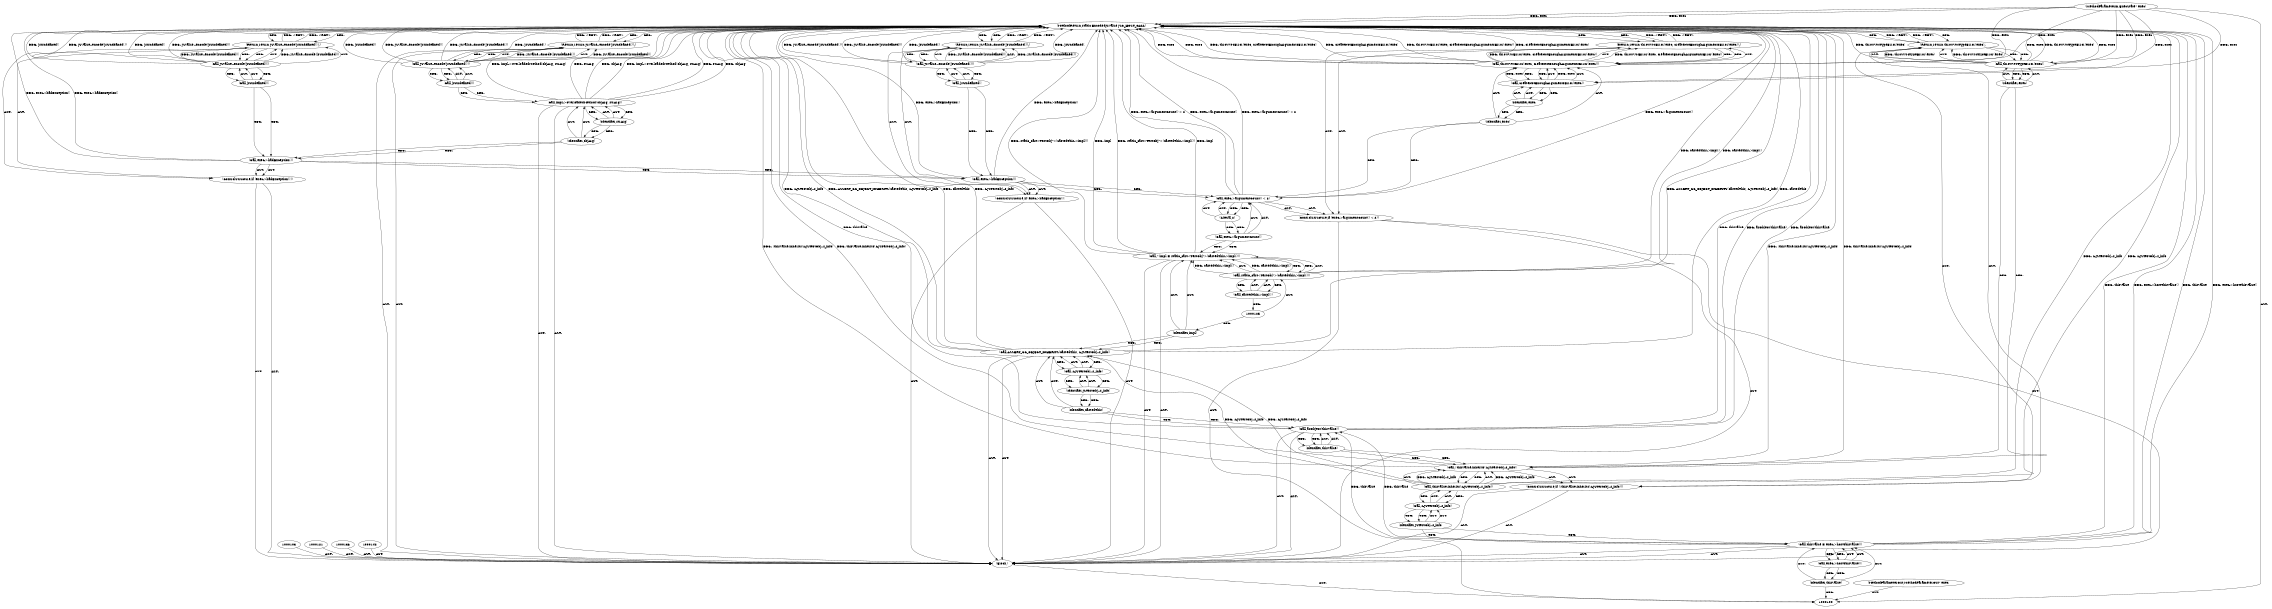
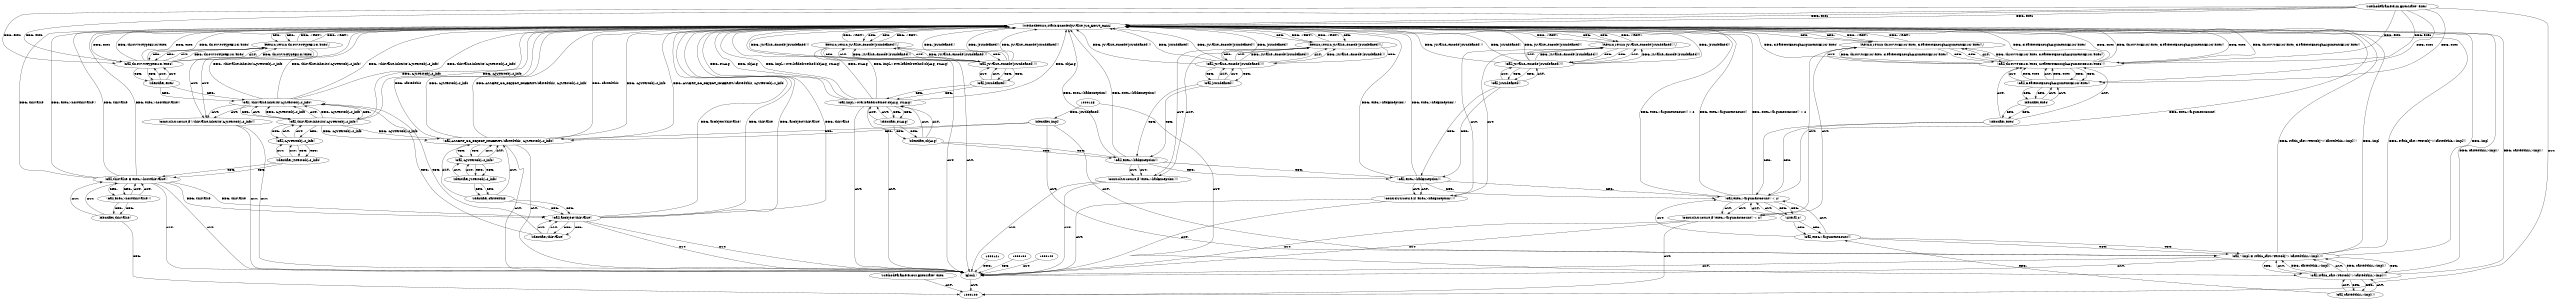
edge "(Call,castedThis->impl())" -> "1000125": now "(Call,castedThis->impl())" -> "(Call,exec->argumentCount())"
edge "1000125" -> "(Identifier,impl)": label "CFG: " -> "DDG: jsUndefined()"
node "1000103": removed
edge "1000121" -> "(Block,)": label "AST: " -> "DDG: "
edge "1000136" -> "(Block,)": label "AST: " -> "CFG: "
node "(MethodParameterOut,MethodParameterOut* exec)": label "(MethodParameterOut,MethodParameterOut* exec)" -> "(MethodParameterOut,ExecState* exec)"
